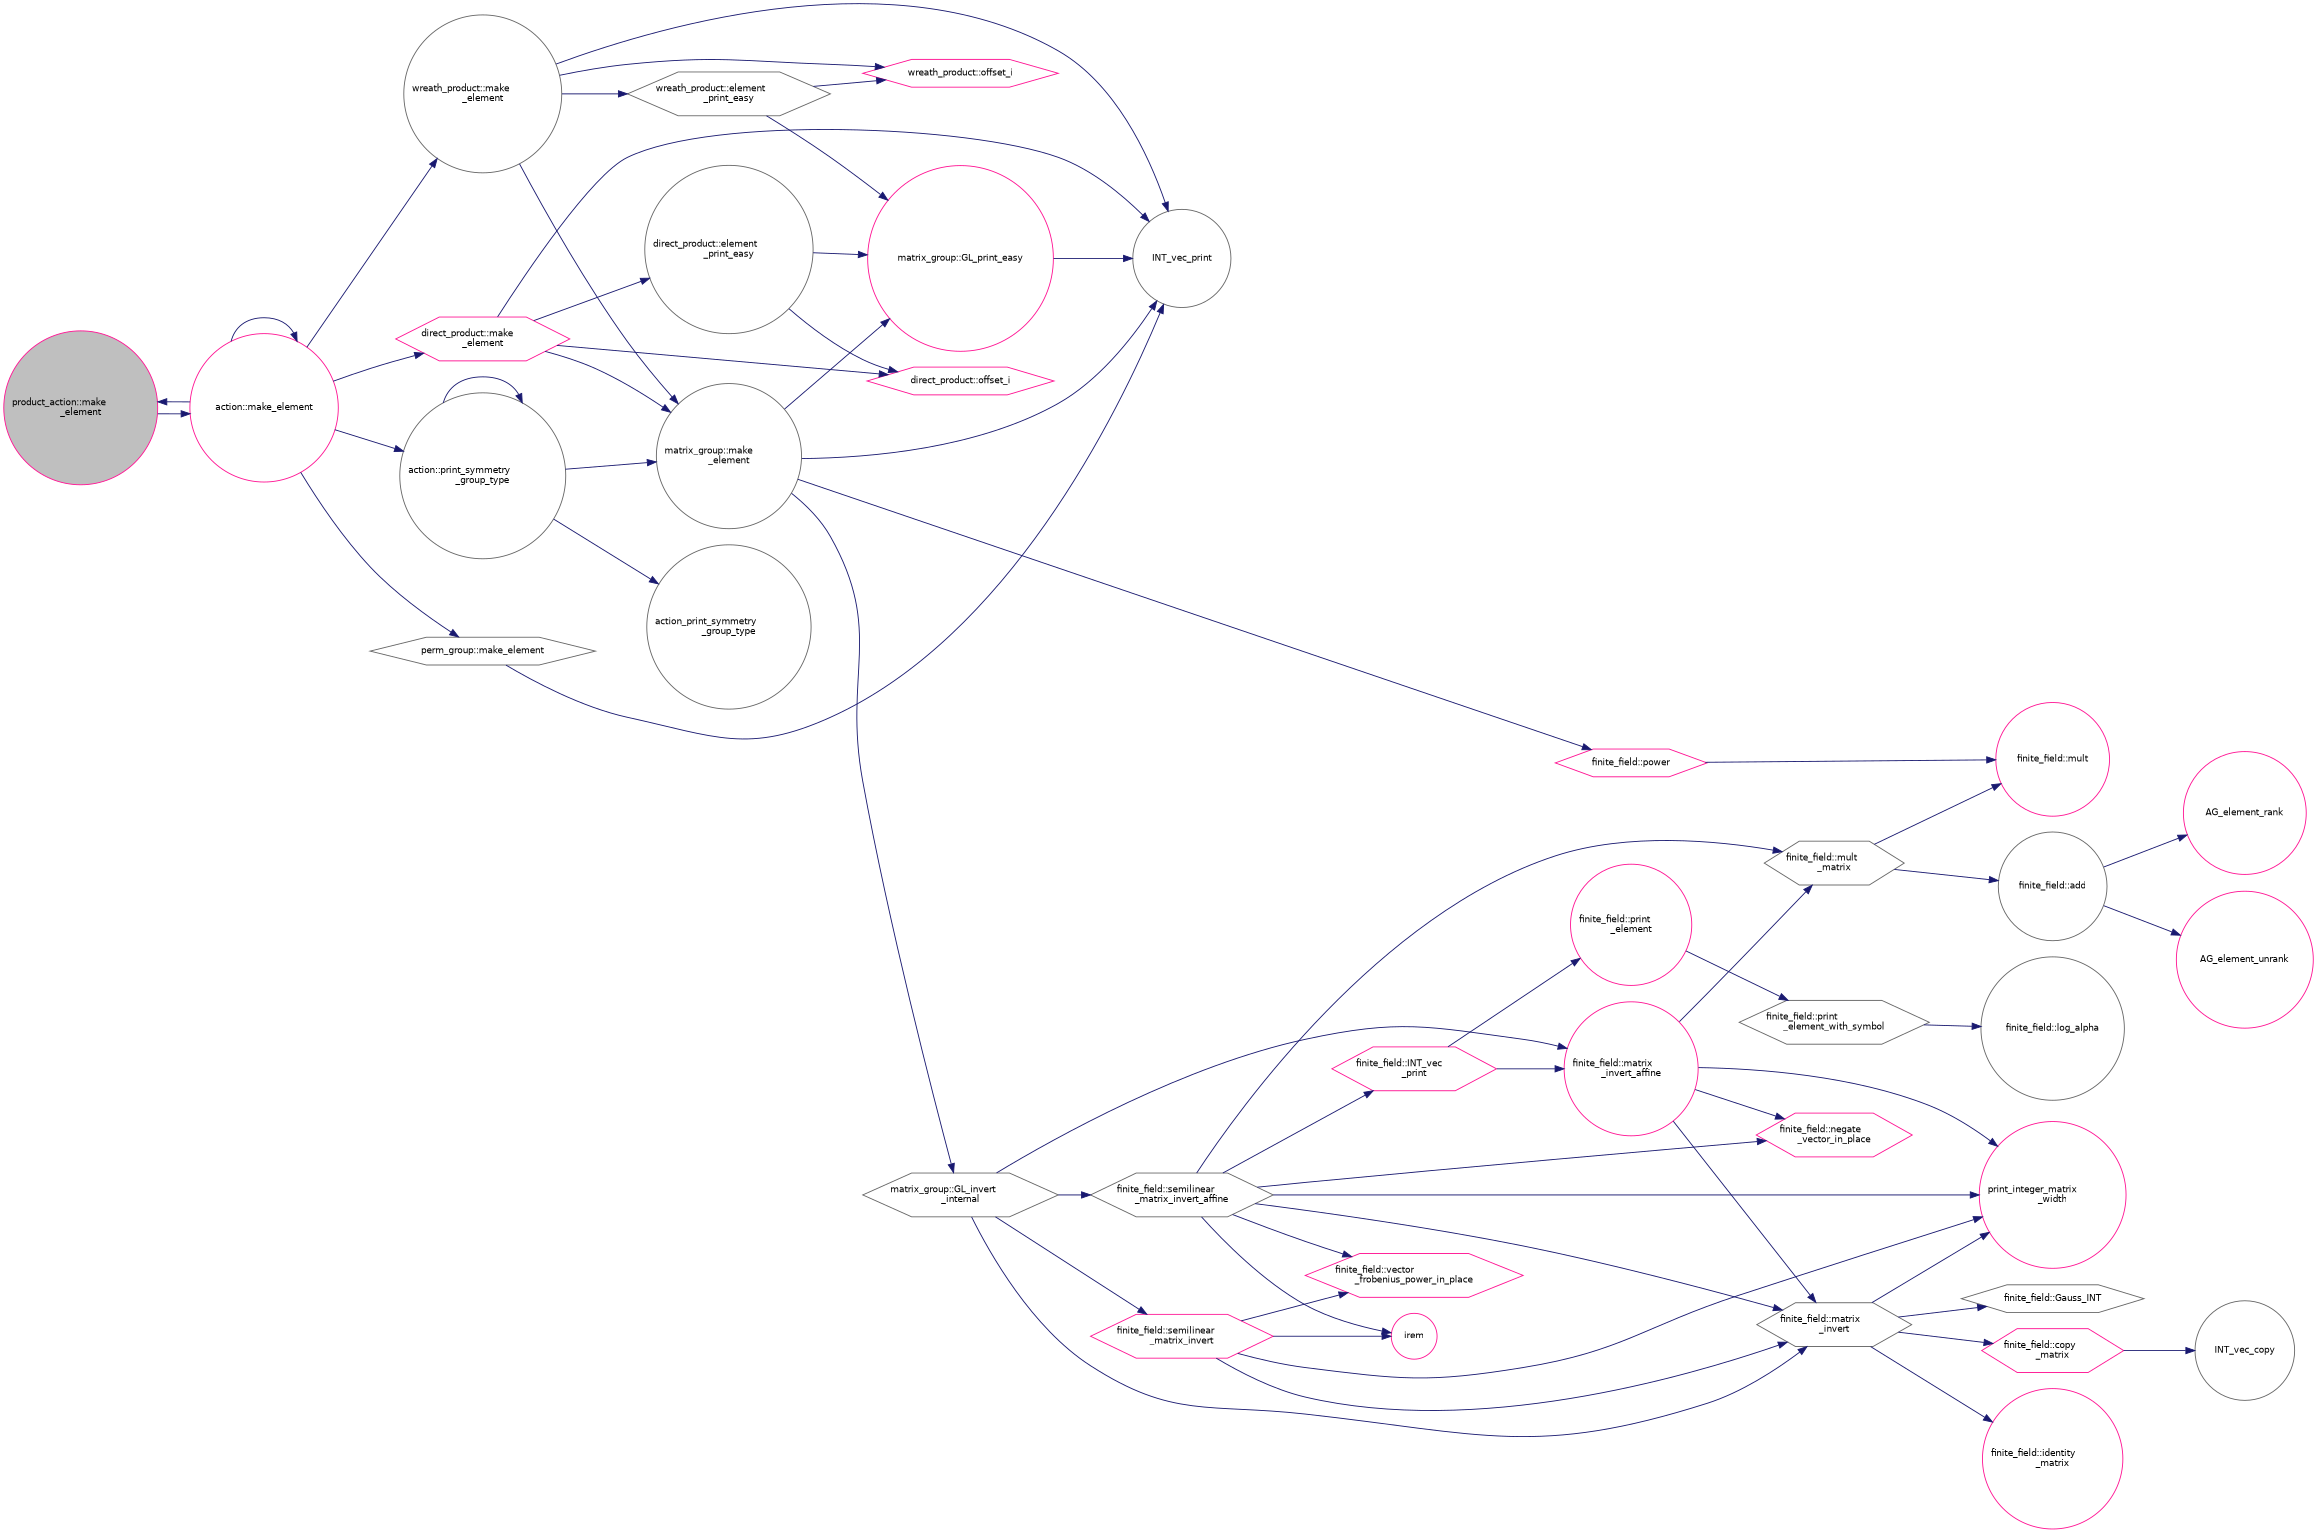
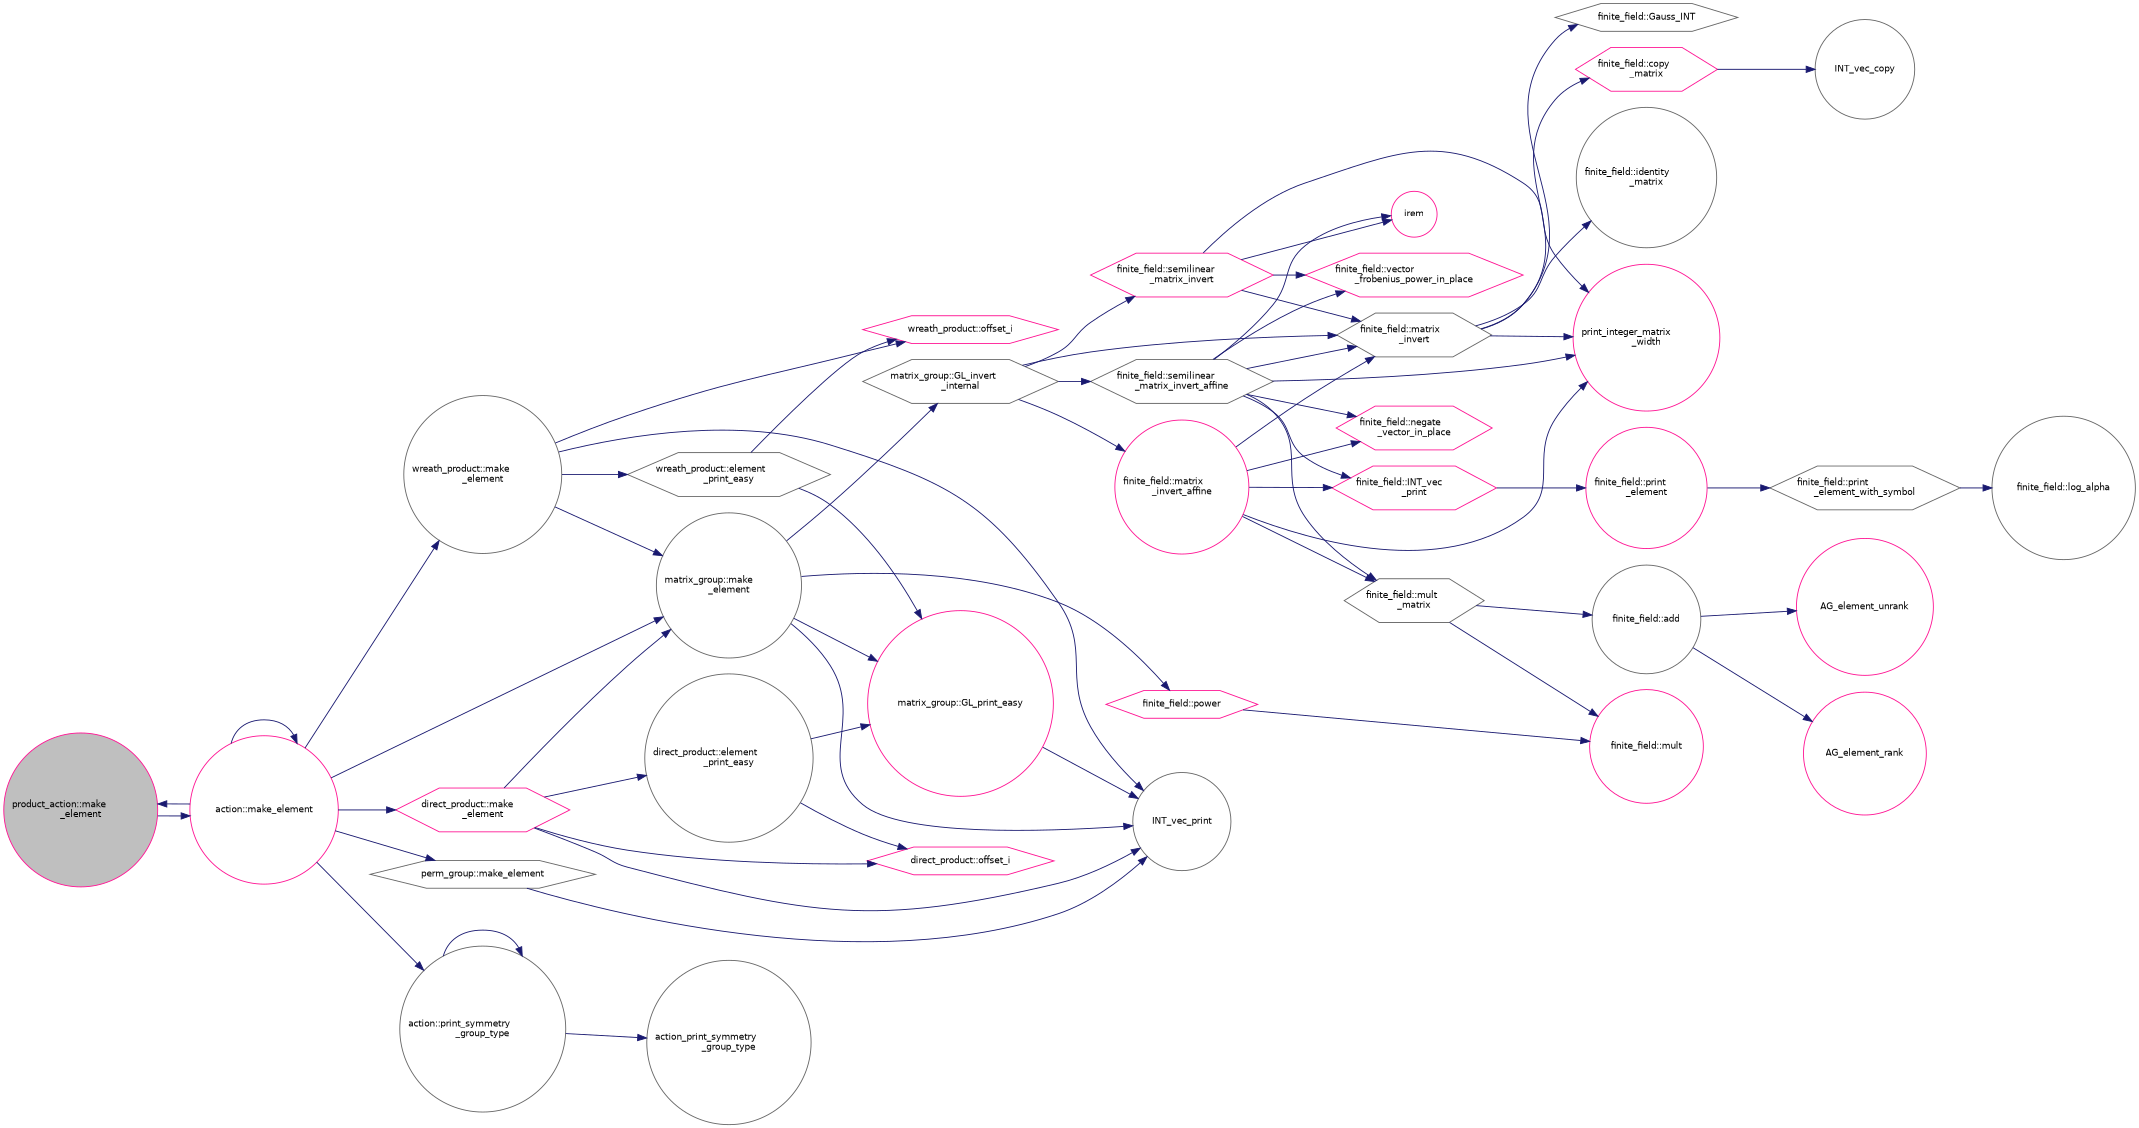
edge "action::print_symmetry _group_type" -> "matrix_group::make _element": now "action::make_element" -> "matrix_group::make _element"
edge "finite_field::INT_vec _print" -> "finite_field::matrix _invert_affine": reversed
node "finite_field::identity _matrix": color deeppink -> gray40
